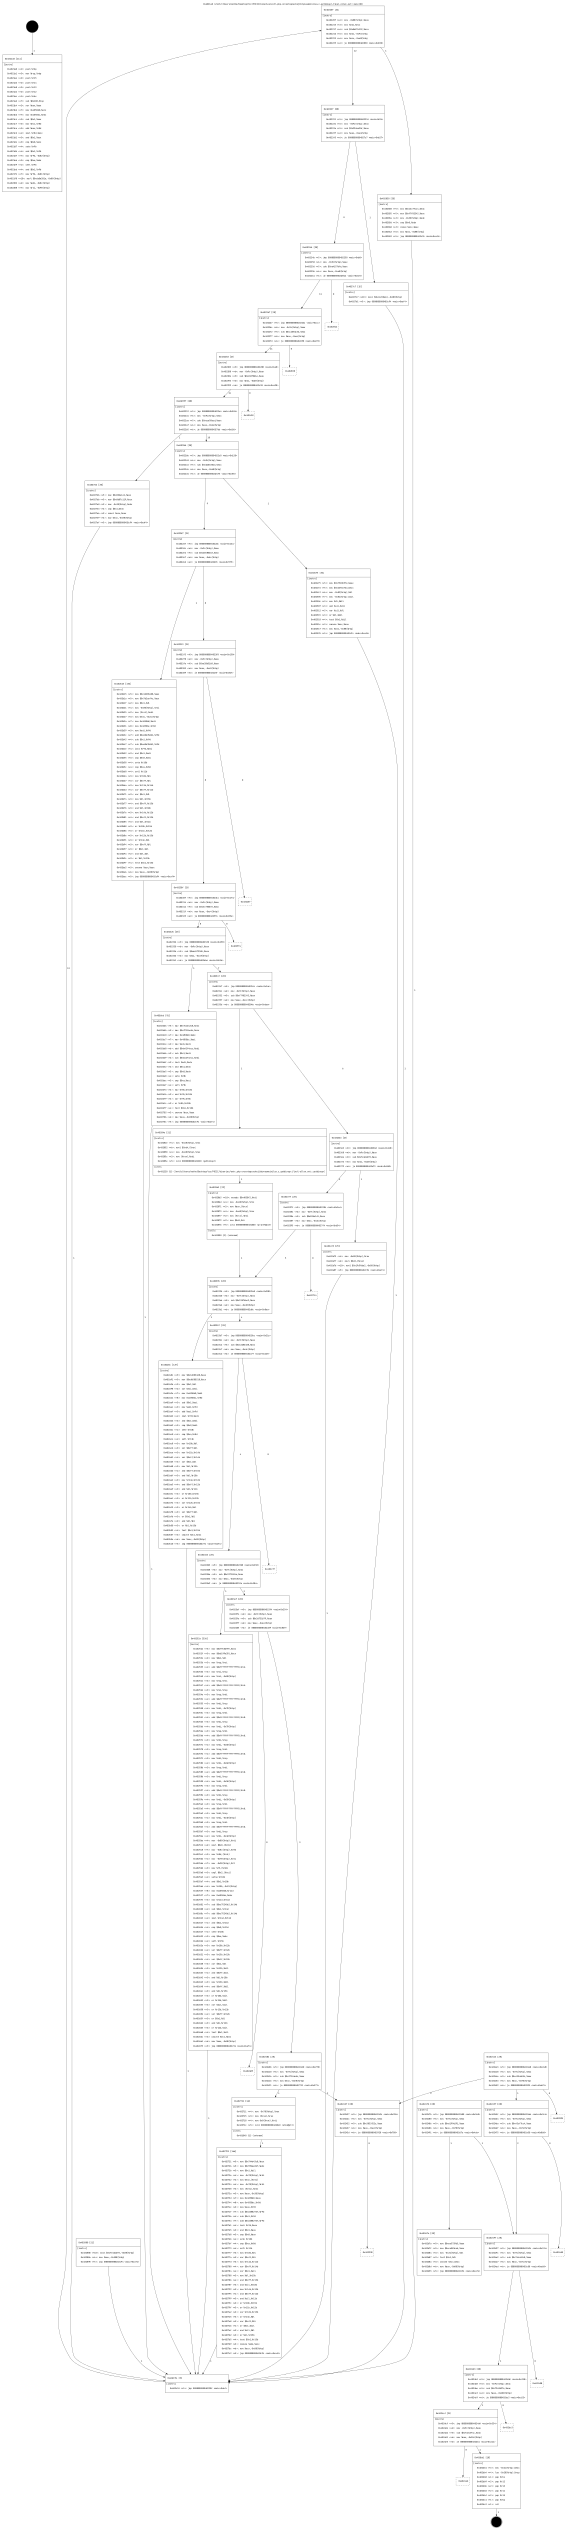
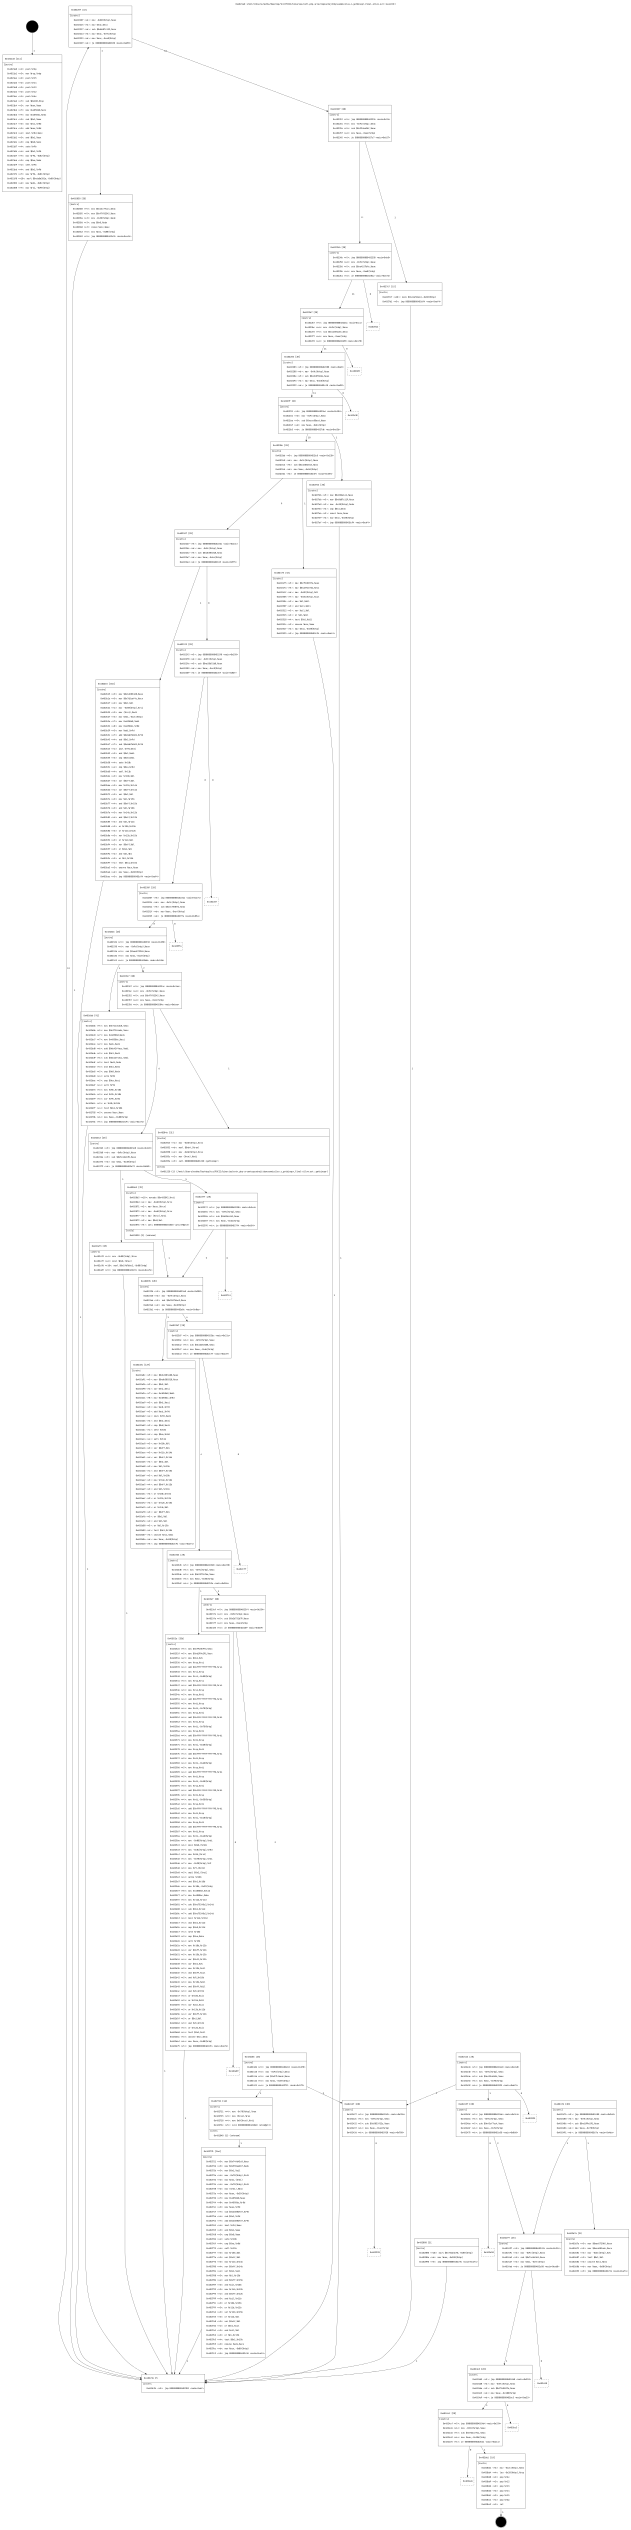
edge "0x40284e [21]" -> "0x402863 [29]": removed, label "1"
